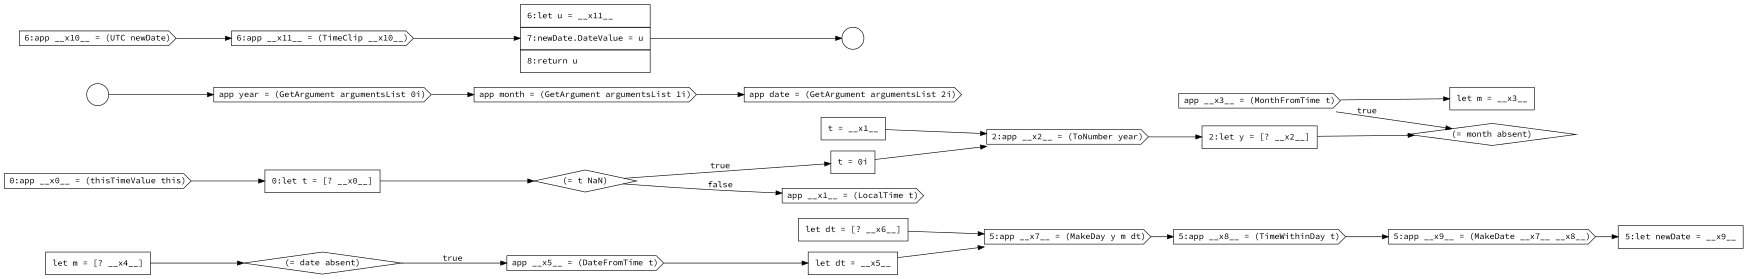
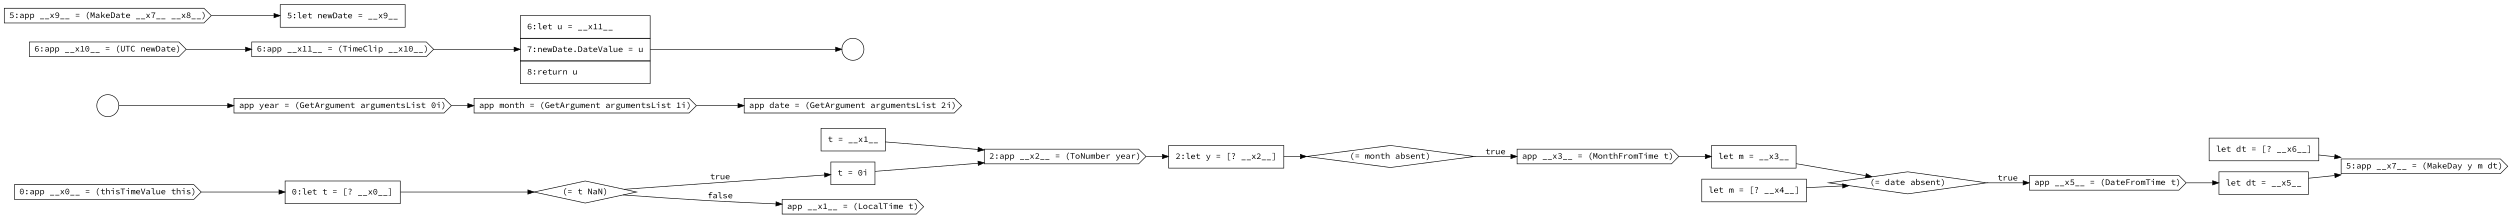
edge "app __x3__ = (MonthFromTime t)" -> "(= month absent)": reversed
edge "let m = __x3__" -> "(= date absent)": added
node "5:app __x8__ = (TimeWithinDay t)": removed
